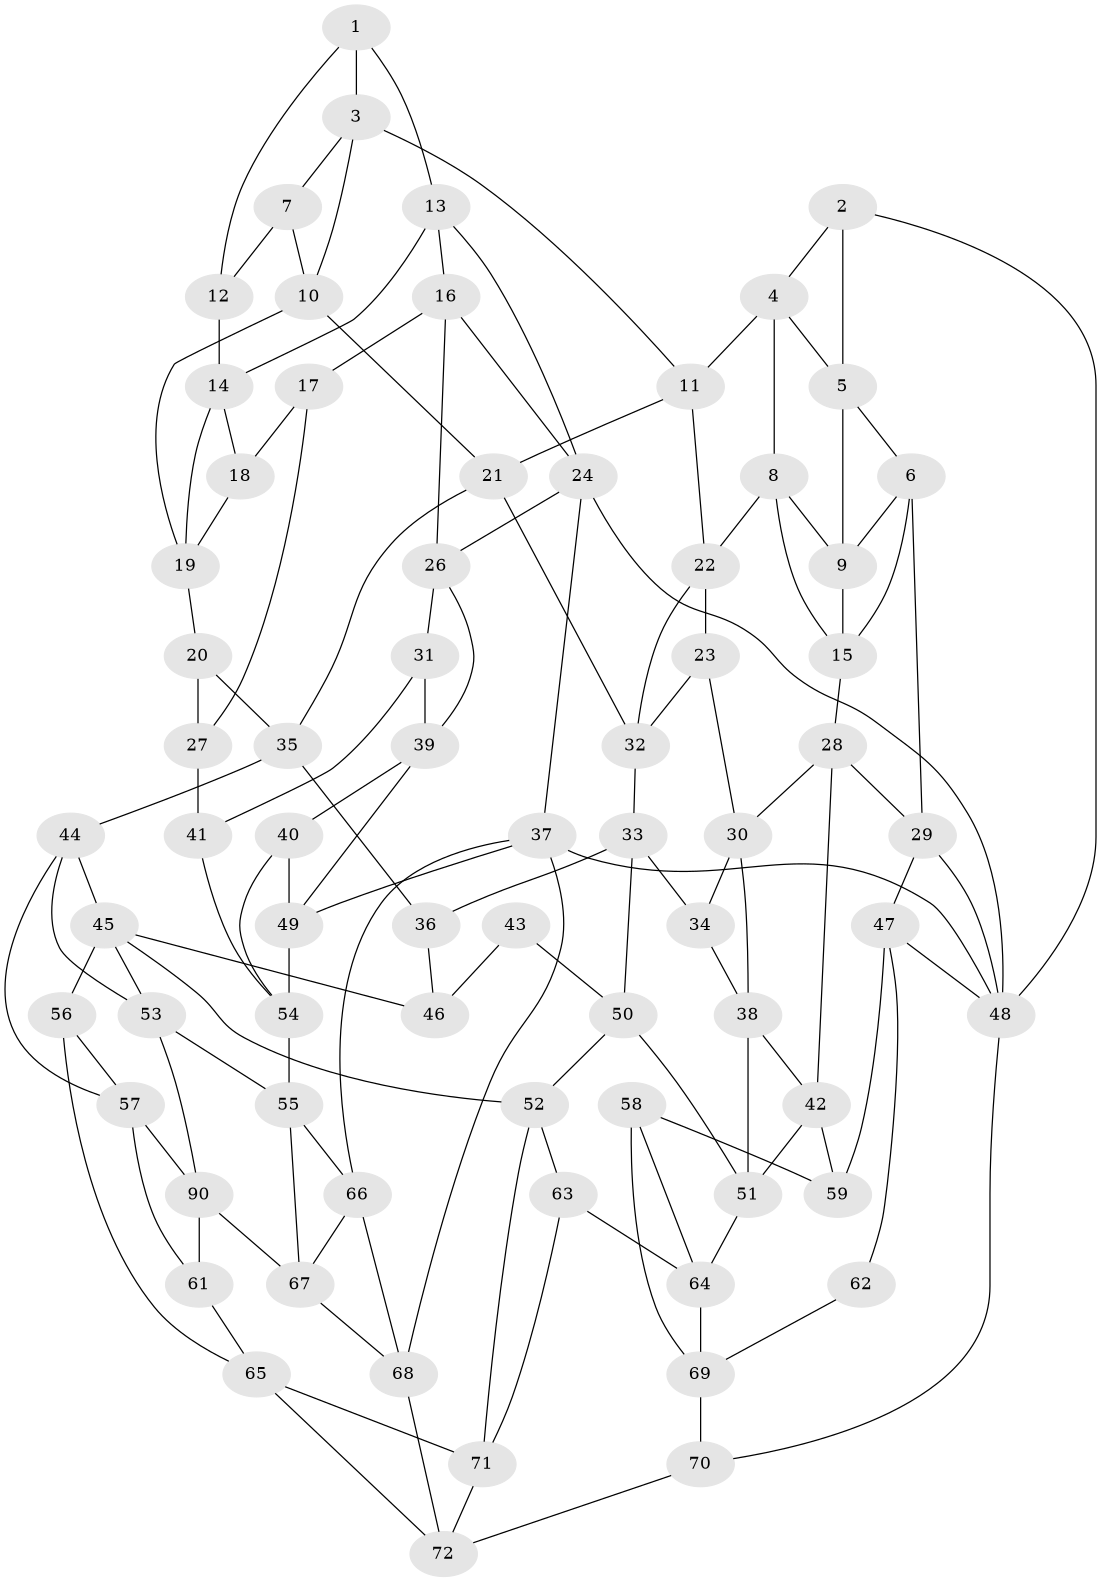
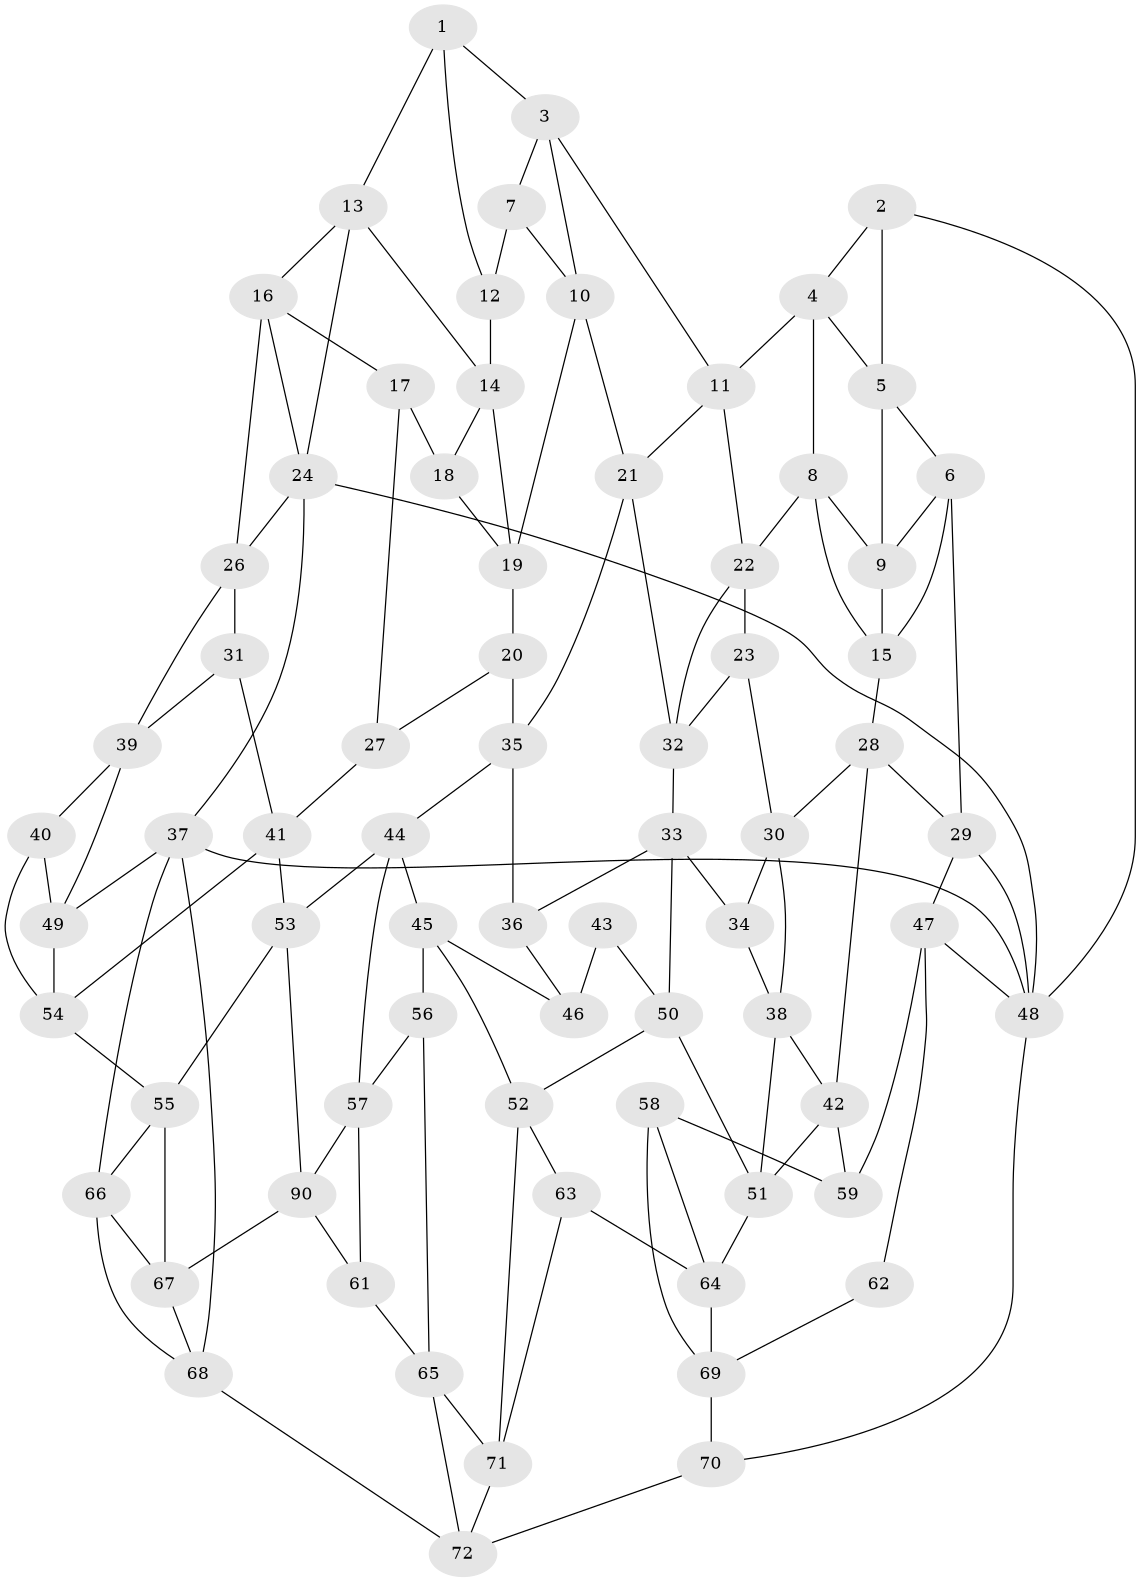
edge "45" -- "53": now "41" -- "53"
